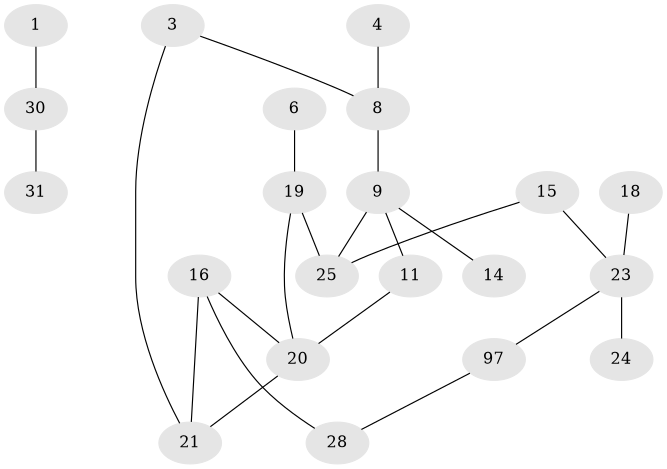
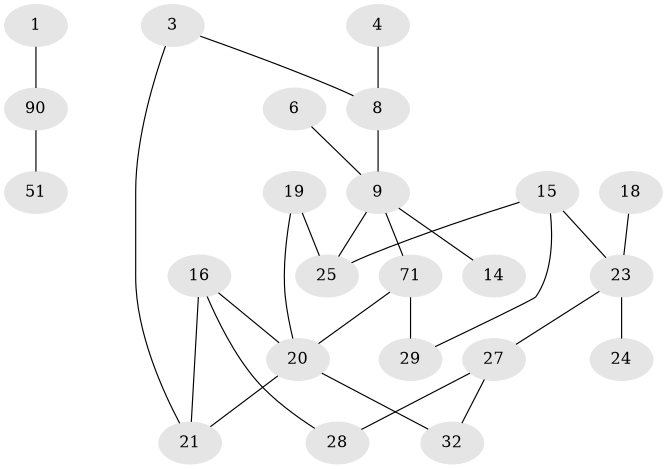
node "30": label "30" -> "90"
edge "6" -- "19": now "6" -- "9"
node "31": label "31" -> "51"
node "11": label "11" -> "71"
node "29": added
node "97": label "97" -> "27"
node "32": added
